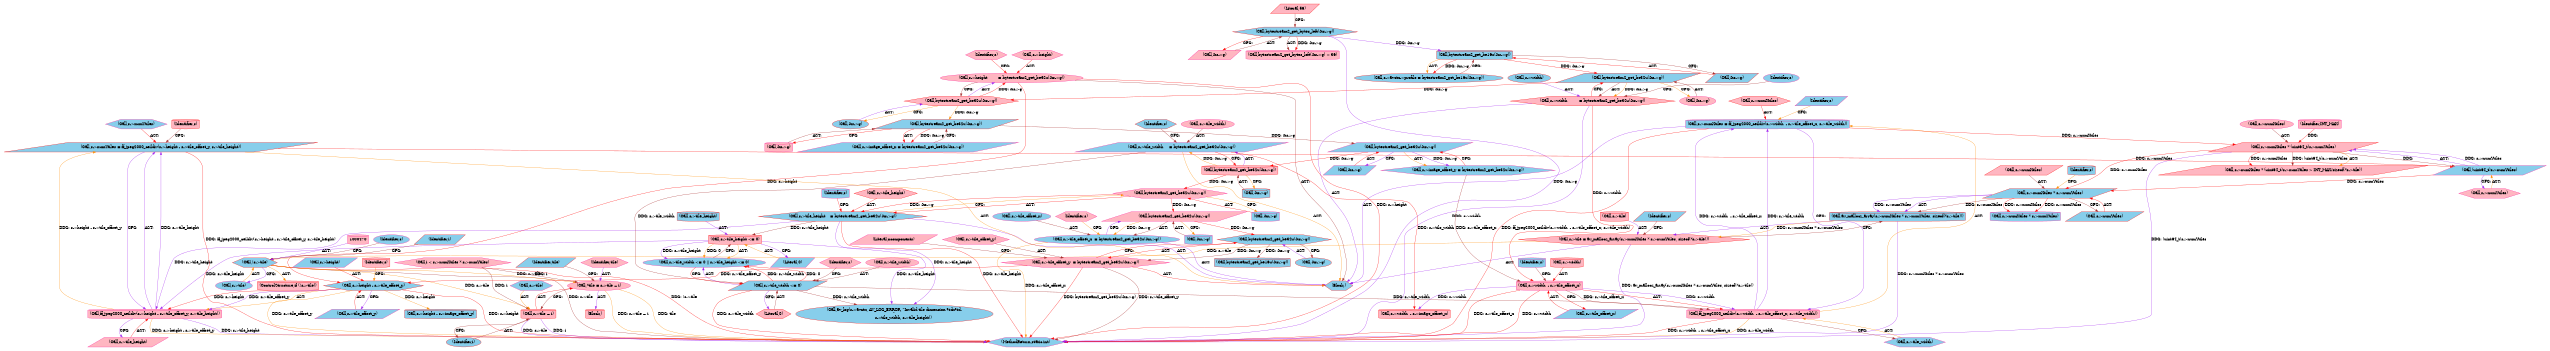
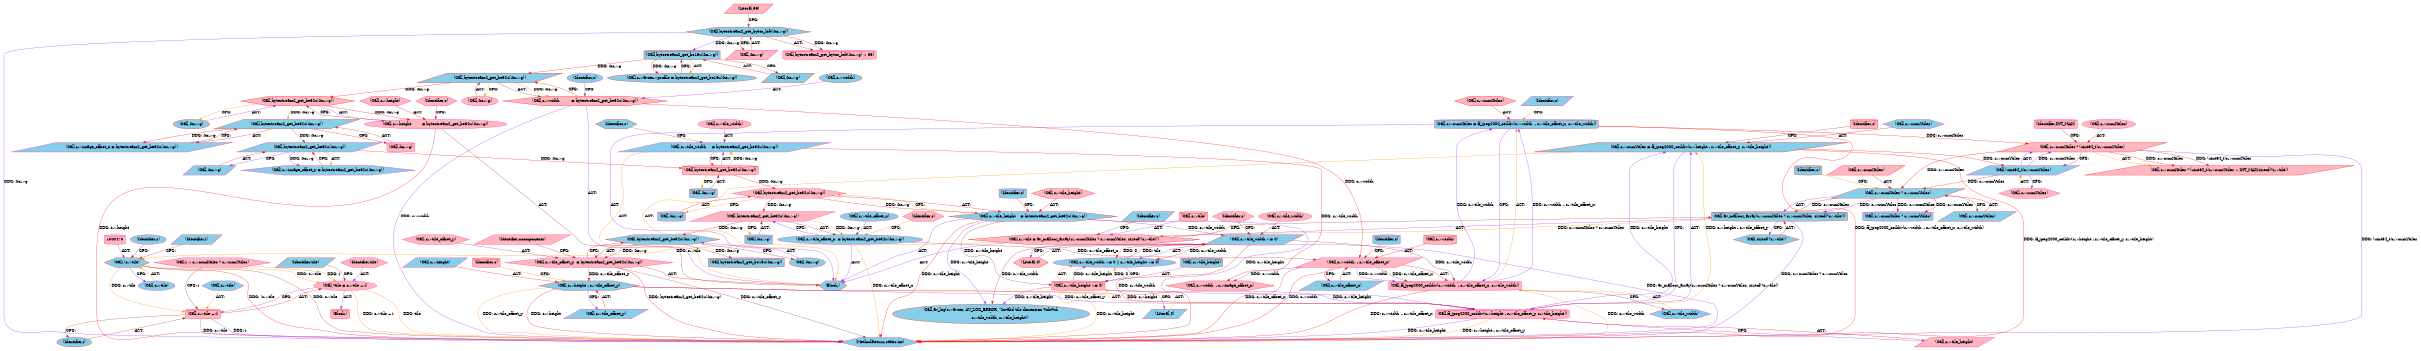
edge "(Identifier,INT_MAX)" -> "(Call,s->numXtiles * (uint64_t)s->numYtiles)": label "DDG: " -> "CFG: "
edge "(Call,s->numXtiles * (uint64_t)s->numYtiles)" -> "(Call,(uint64_t)s->numYtiles)": label "DDG: " -> "CFG: "
edge "(Call,s->tile_width     = bytestream2_get_be32u(&s->g))" -> "(Call,s->tile_width <= 0)": now "(Call,s->tile_height    = bytestream2_get_be32u(&s->g))" -> "(Call,s->tile_width <= 0)"
edge "(Call,s->height         = bytestream2_get_be32u(&s->g))" -> "(Call,s->height - s->tile_offset_y)": removed, label "DDG: s->height"
edge "(Call,s->image_offset_y = bytestream2_get_be32u(&s->g))" -> "(Call,s->width  - s->tile_offset_x)": now "(Call,s->tile_offset_x  = bytestream2_get_be32u(&s->g))" -> "(Call,s->width  - s->tile_offset_x)"
node "(Literal,ncomponents)": label "(Literal,ncomponents)" -> "(Identifier,ncomponents)"
node "(Call,sizeof(*s->tile))": added
edge "(Call,s->tile_width <= 0 || s->tile_height <= 0)" -> "(Call,s->tile_width <= 0)": label "CFG: " -> "DDG: tile"
edge "(Call,i < s->numXtiles * s->numYtiles)" -> "(Call,*tile = s->tile + i)": color brown -> darkorange
node "(ControlStructure,if (!s->tile))": removed
edge "(Call,i < s->numXtiles * s->numYtiles)" -> "(Call,s->tile + i)": label "DDG: i" -> "CFG: i"
node "(Call,s->width  - s->tile_offset_x)": shape cylinder -> parallelogram
edge "(Call,*tile = s->tile + i)" -> "(Call,s->tile + i)": color brown -> purple
node "(Call,s->height - s->image_offset_y)": removed
node "(Call,s->width  - s->image_offset_x)": shape cylinder -> hexagon
edge "(Call,s->tile_height <= 0)" -> "(MethodReturn,static int)": added, label "DDG: s->tile_height"
